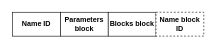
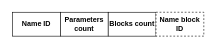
node "Parameters block": label "Parameters block" -> "Parameters count"
node "Blocks block": label "Blocks block" -> "Blocks count"
